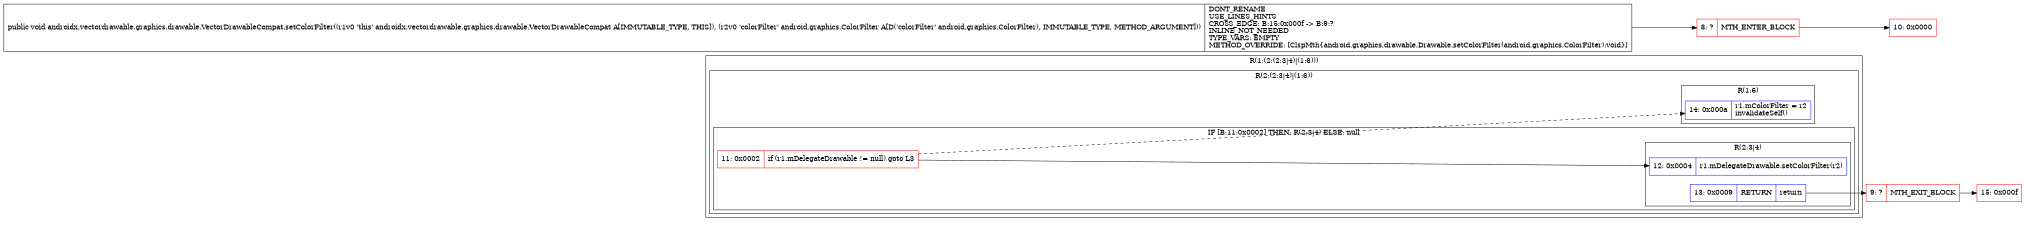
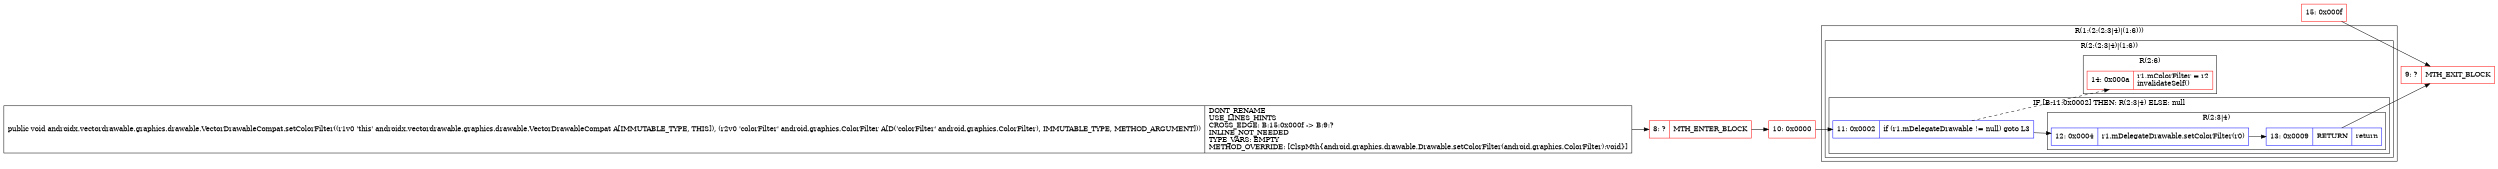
cluster "R(1:6)": label "R(1:6)" -> "R(2:6)"
node "14: 0x000a": color blue -> red
edge "10: 0x0000" -> "11: 0x0002": added
edge "12: 0x0004" -> "13: 0x0009": added
node "11: 0x0002": color red -> blue
node "12: 0x0004": text "r1.mDelegateDrawable.setColorFilter(r2)" -> "r1.mDelegateDrawable.setColorFilter(r0)"
edge "9: ?" -> "15: 0x000f": reversed
